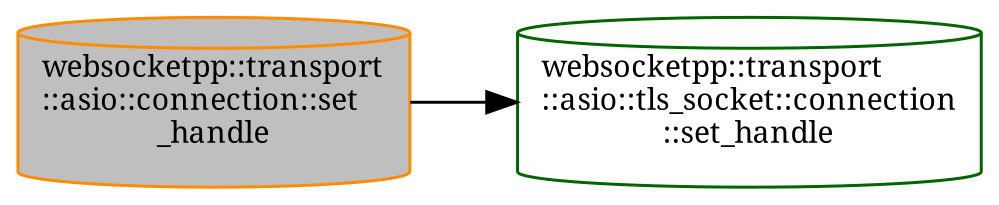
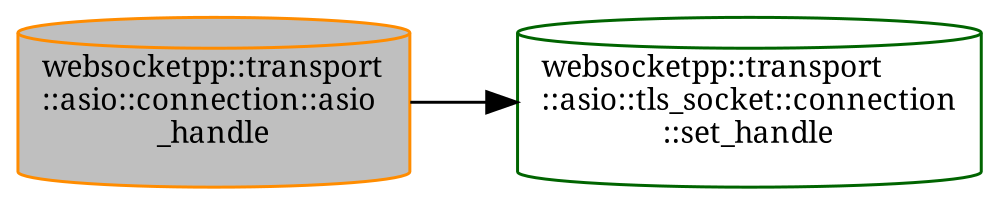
node "websocketpp::transport ::asio::connection::set _handle": label "websocketpp::transport ::asio::connection::set _handle" -> "websocketpp::transport ::asio::connection::asio _handle"
